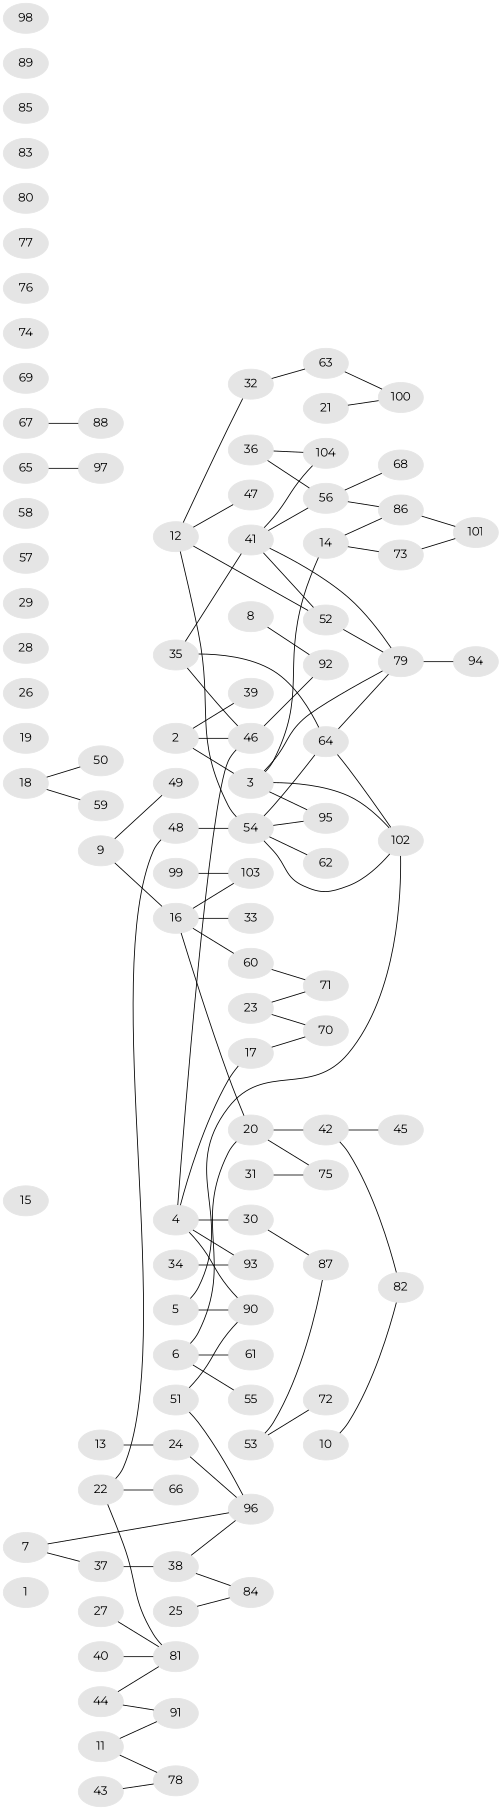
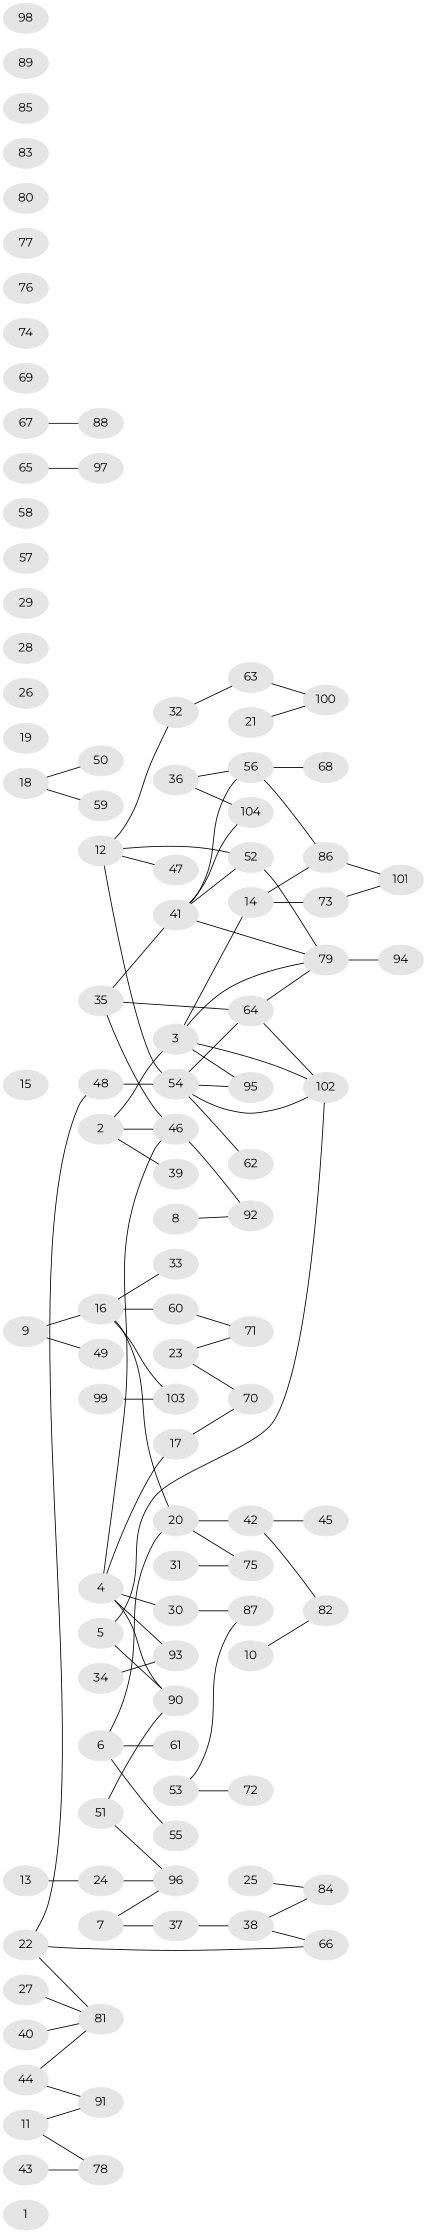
edge "96" -- "38": now "66" -- "38"
